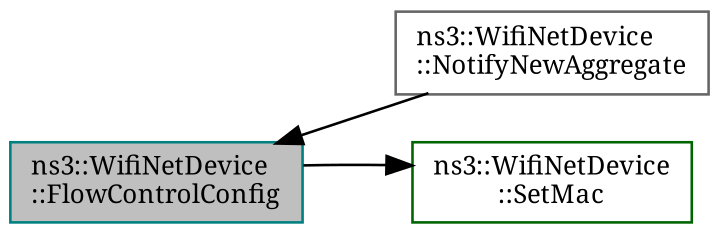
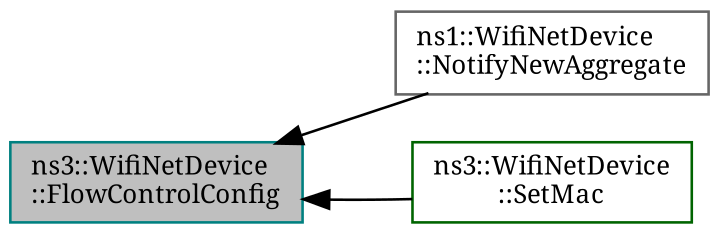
node "ns3::WifiNetDevice ::NotifyNewAggregate": label "ns3::WifiNetDevice ::NotifyNewAggregate" -> "ns1::WifiNetDevice ::NotifyNewAggregate"
edge "ns3::WifiNetDevice ::FlowControlConfig" -> "ns3::WifiNetDevice ::SetMac": reversed
